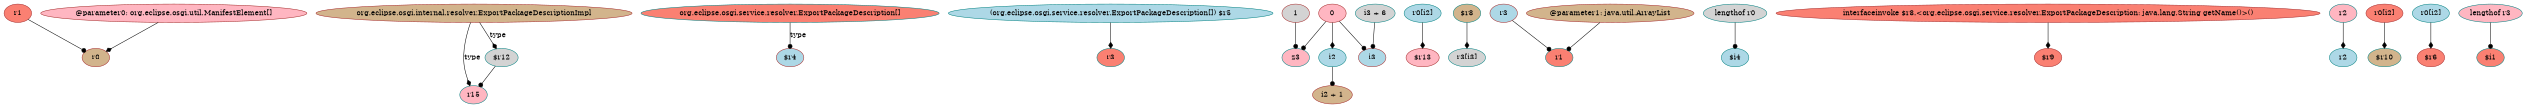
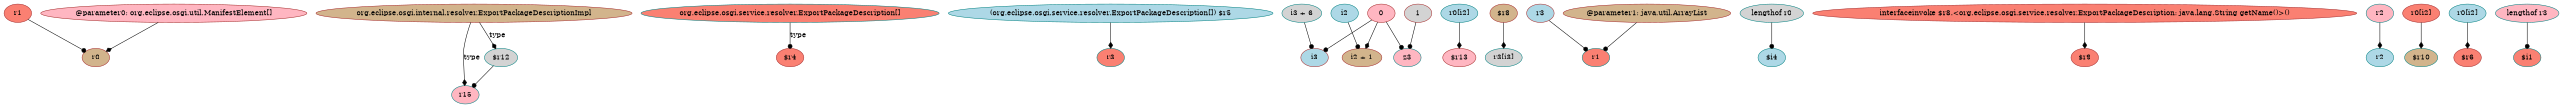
node "$r8": color teal -> brown
edge "0" -> "i2": now "0" -> "i2 + 1"
node "$r4": fillcolor lightblue -> salmon
